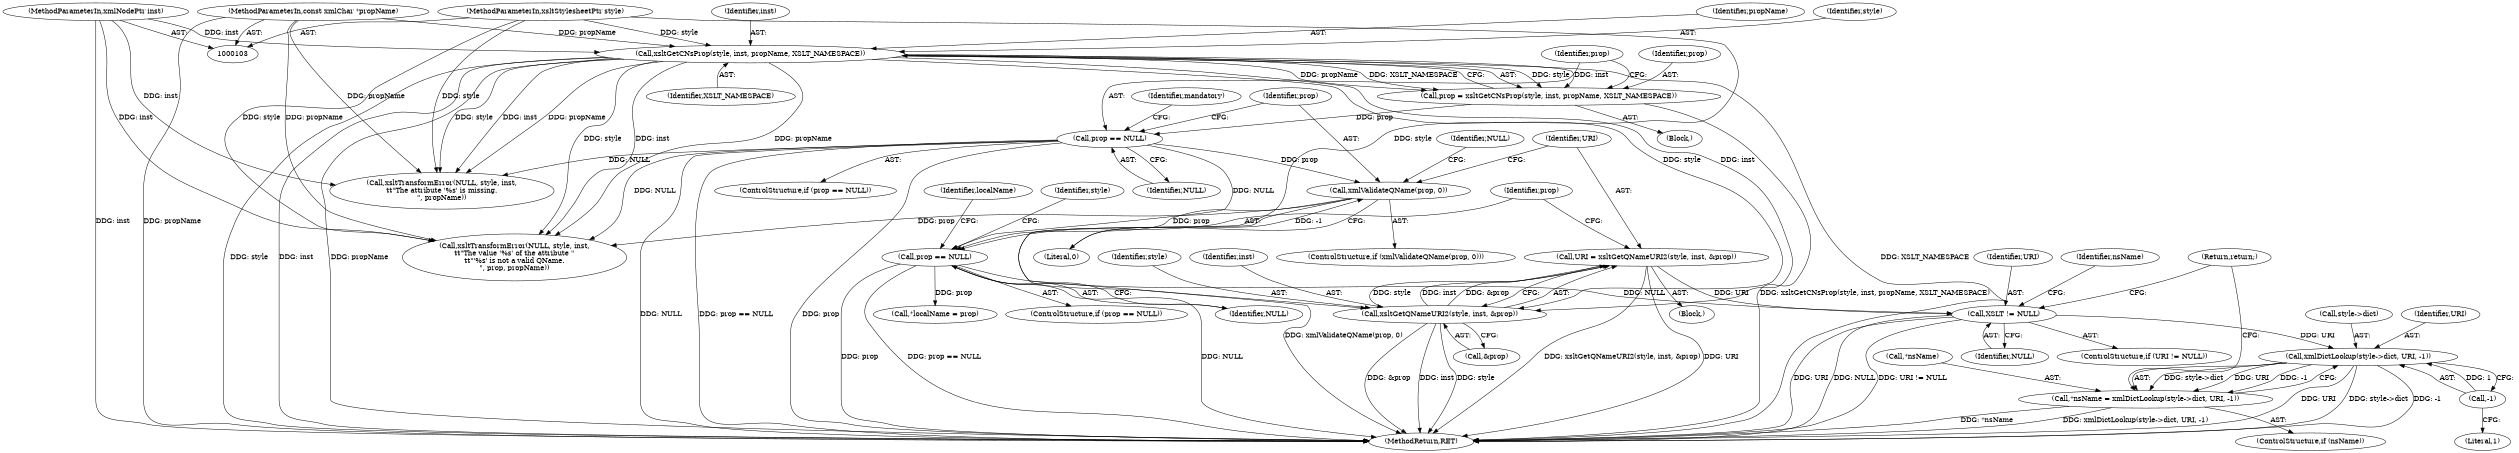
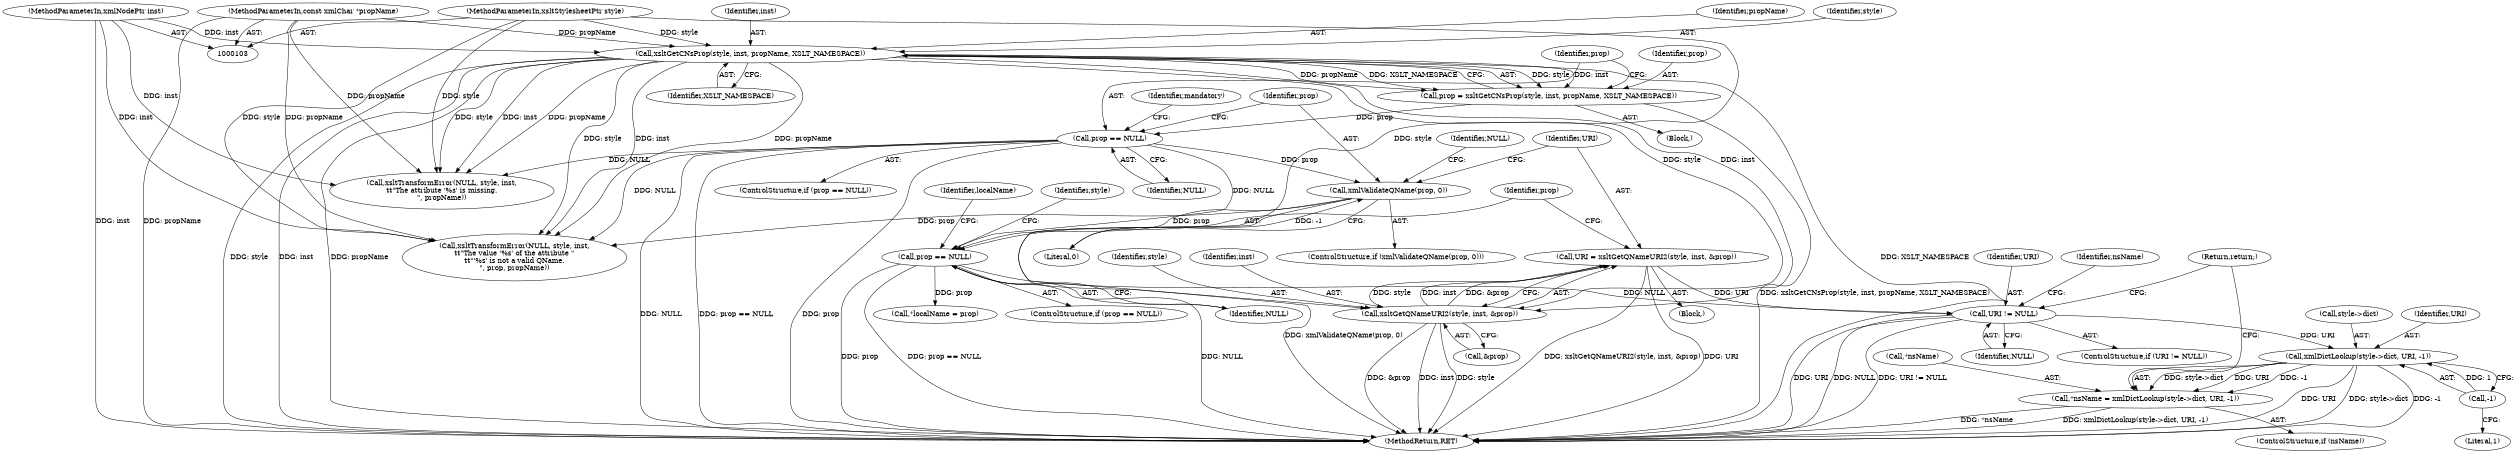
edge "(Call,xsltGetCNsProp(style, inst, propName, XSLT_NAMESPACE))" -> "(Identifier,XSLT_NAMESPACE)": added, label "CFG:"
node "(Call,XSLT != NULL)": label "(Call,XSLT != NULL)" -> "(Call,URI != NULL)"
edge "(Call,*nsName = xmlDictLookup(style->dict, URI, -1))" -> "(Call,xmlDictLookup(style->dict, URI, -1))": removed, label "CFG:"
